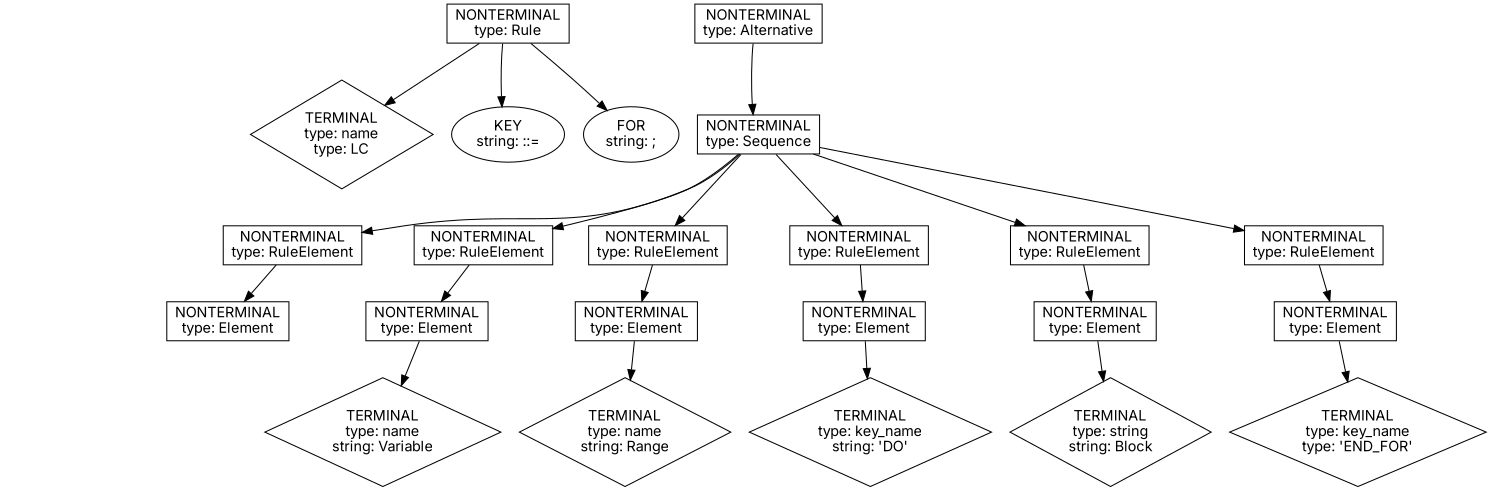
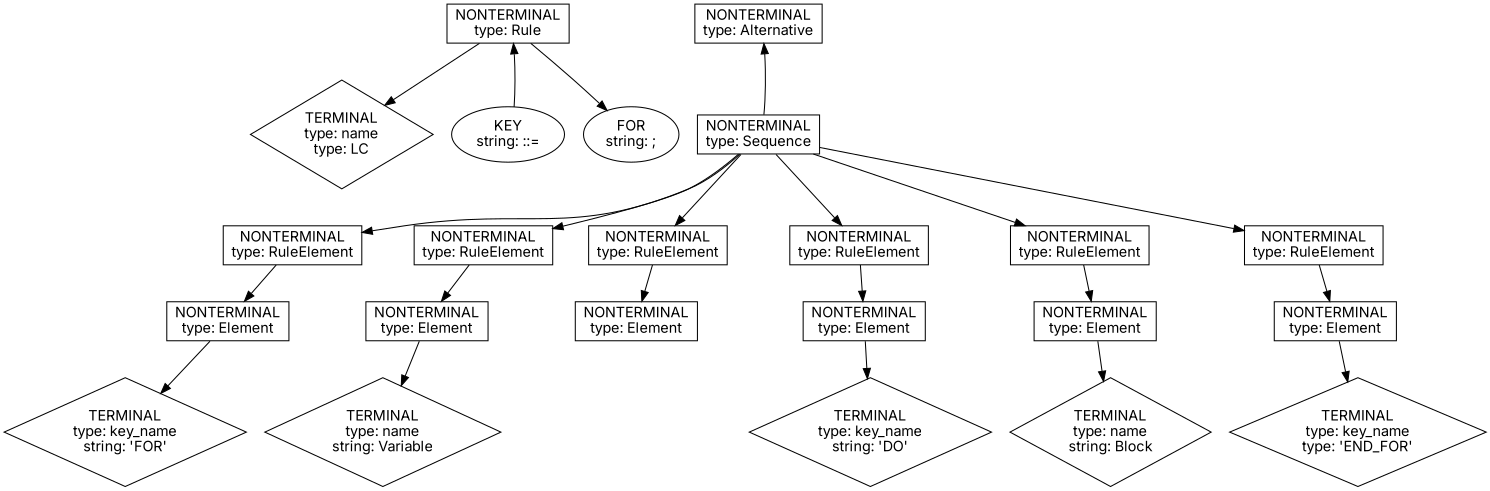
edge "NONTERMINAL type: Rule" -> "KEY string: ::=": reversed
edge "NONTERMINAL type: Alternative" -> "NONTERMINAL type: Sequence": reversed
node "TERMINAL type: key_name string: 'FOR'": added
node "TERMINAL type: name string: Range": removed
node "TERMINAL type: string string: Block": label "TERMINAL type: string string: Block" -> "TERMINAL type: name string: Block"
